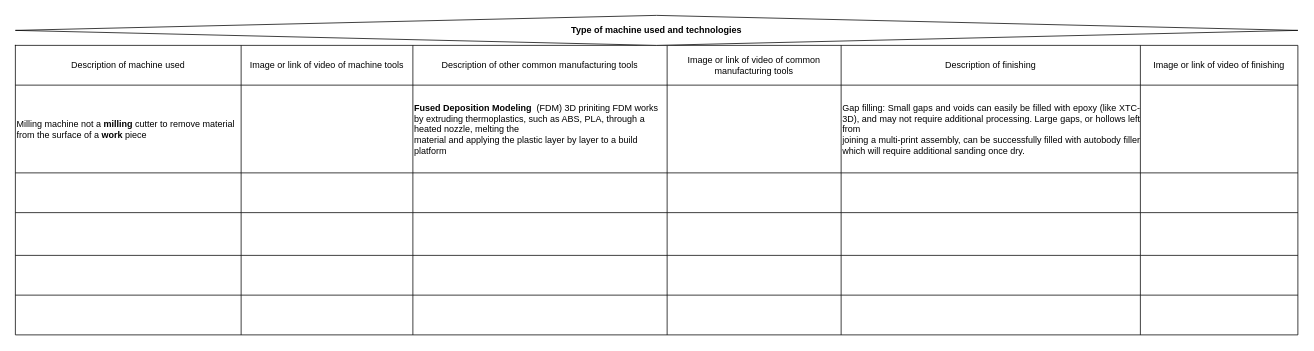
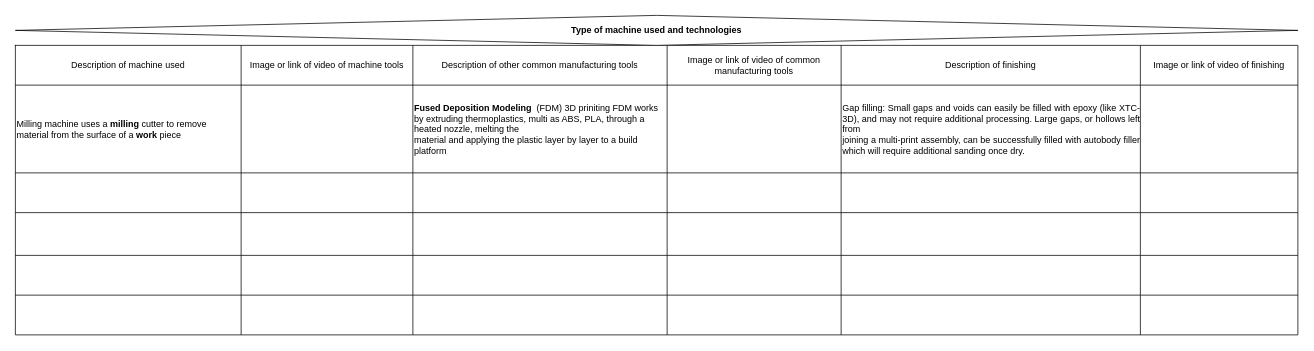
node "Milling machine not a milling cutter to remove material from the surface of a work piece": label "Milling machine not a milling cutter to remove material from the surface of a work piece" -> "Milling machine uses a milling cutter to remove material from the surface of a work piece"
node "Fused Deposition Modeling (FDM) 3D priniting FDM works by extruding thermoplastics, such as ABS, PLA, through a heated nozzle, melting the material and applying the plastic layer by layer to a build platform": label "Fused Deposition Modeling (FDM) 3D priniting FDM works by extruding thermoplastics, such as ABS, PLA, through a heated nozzle, melting the material and applying the plastic layer by layer to a build platform" -> "Fused Deposition Modeling (FDM) 3D priniting FDM works by extruding thermoplastics, multi as ABS, PLA, through a heated nozzle, melting the material and applying the plastic layer by layer to a build platform"
